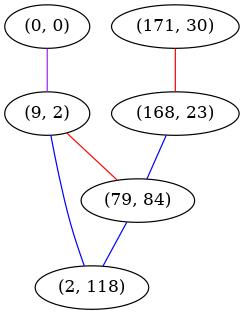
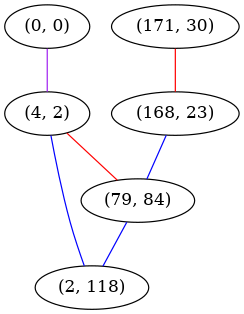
node "(9, 2)": label "(9, 2)" -> "(4, 2)"
